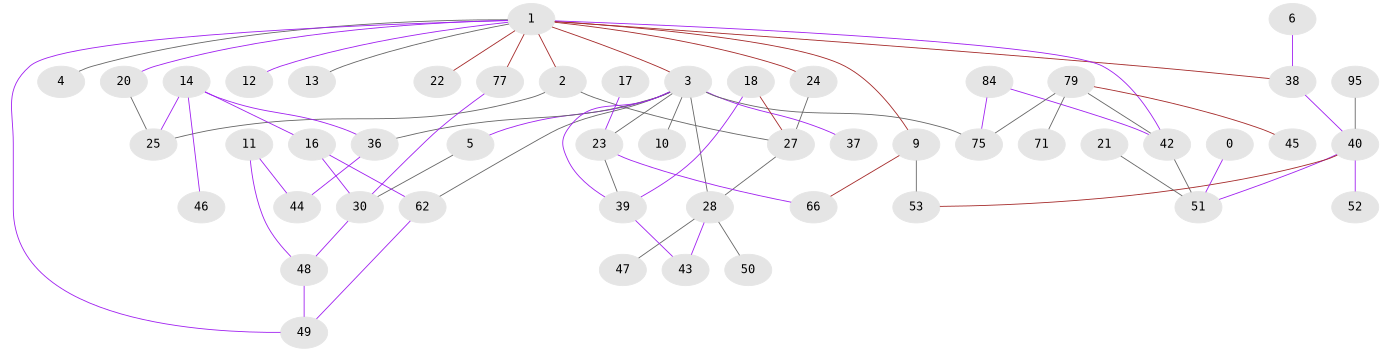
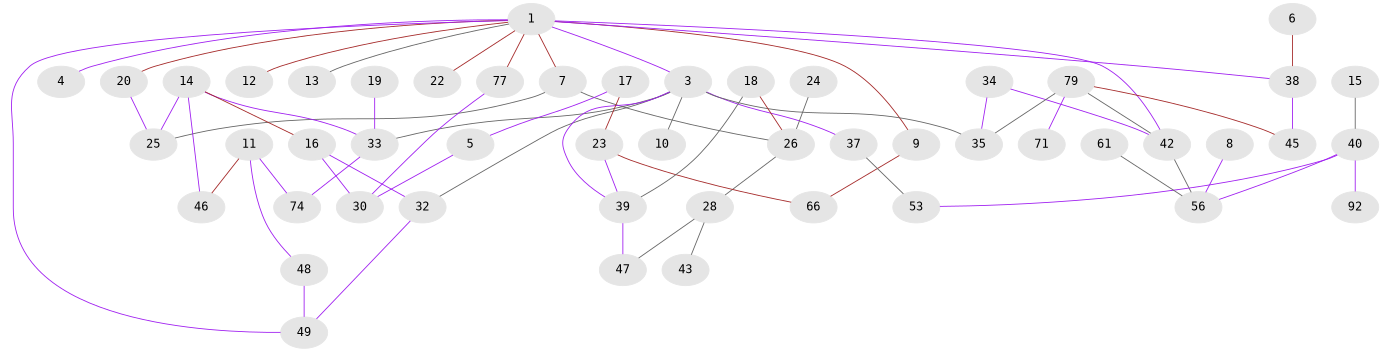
edge "1" -- "20": color purple -> brown
edge "1" -- "4": color gray40 -> purple
edge "1" -- "12": color purple -> brown
edge "1" -- "24": removed
edge "1" -- "3": color brown -> purple
edge "1" -- "38": color brown -> purple
edge "6" -- "38": color purple -> brown
node "19": added
node "2": label "2" -> "7"
node "84": label "84" -> "34"
node "95": label "95" -> "15"
edge "20" -- "25": color gray40 -> purple
edge "14" -- "16": color purple -> brown
edge "79" -- "71": color gray40 -> purple
edge "38" -- "40": now "38" -- "45"
edge "3" -- "5": now "17" -- "5"
edge "17" -- "23": color purple -> brown
edge "3" -- "23": removed
node "36": label "36" -> "33"
edge "3" -- "28": removed
node "27": label "27" -> "26"
node "75": label "75" -> "35"
node "21": label "21" -> "61"
node "0": label "0" -> "8"
edge "18" -- "39": color purple -> gray40
edge "11" -- "46": added
edge "5" -- "30": color gray40 -> purple
edge "23" -- "39": color gray40 -> purple
edge "9" -- "53": now "37" -- "53"
edge "23" -- "66": color purple -> brown
edge "40" -- "53": color brown -> purple
node "44": label "44" -> "74"
node "62": label "62" -> "32"
node "51": label "51" -> "56"
node "52": label "52" -> "92"
edge "30" -- "48": removed
edge "39" -- "43": now "39" -- "47"
edge "28" -- "43": color purple -> gray40
node "50": removed
